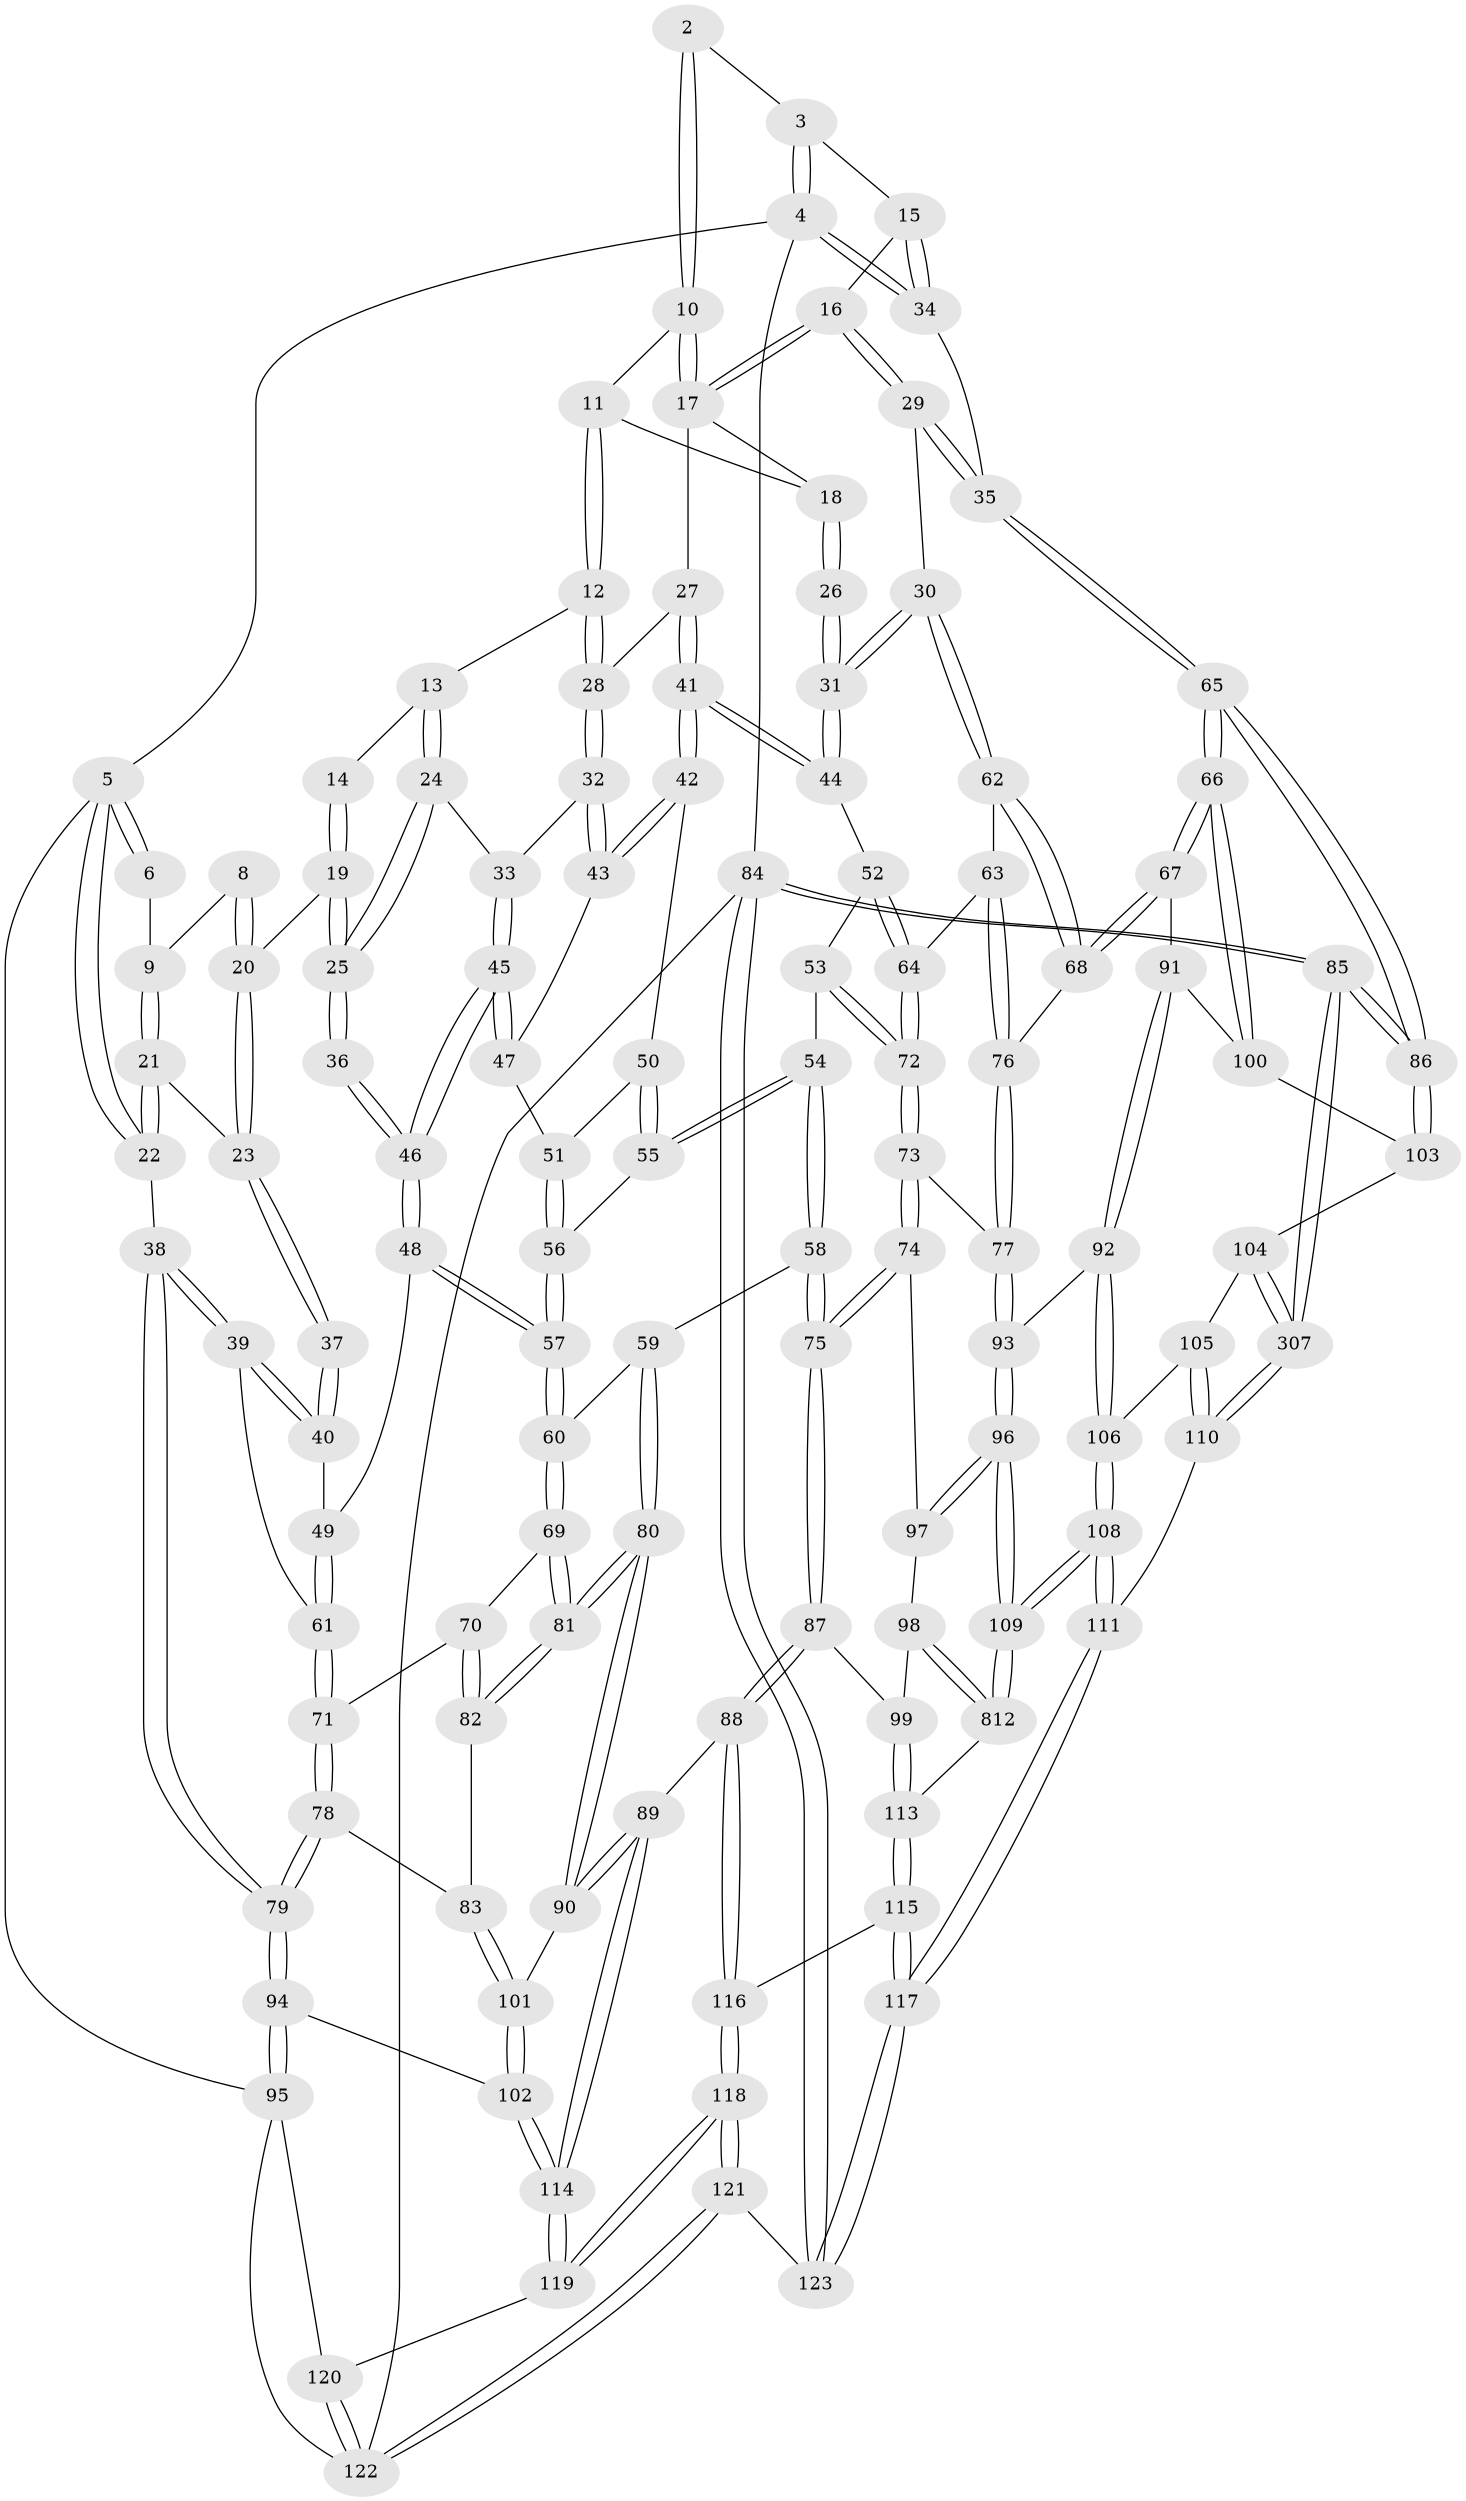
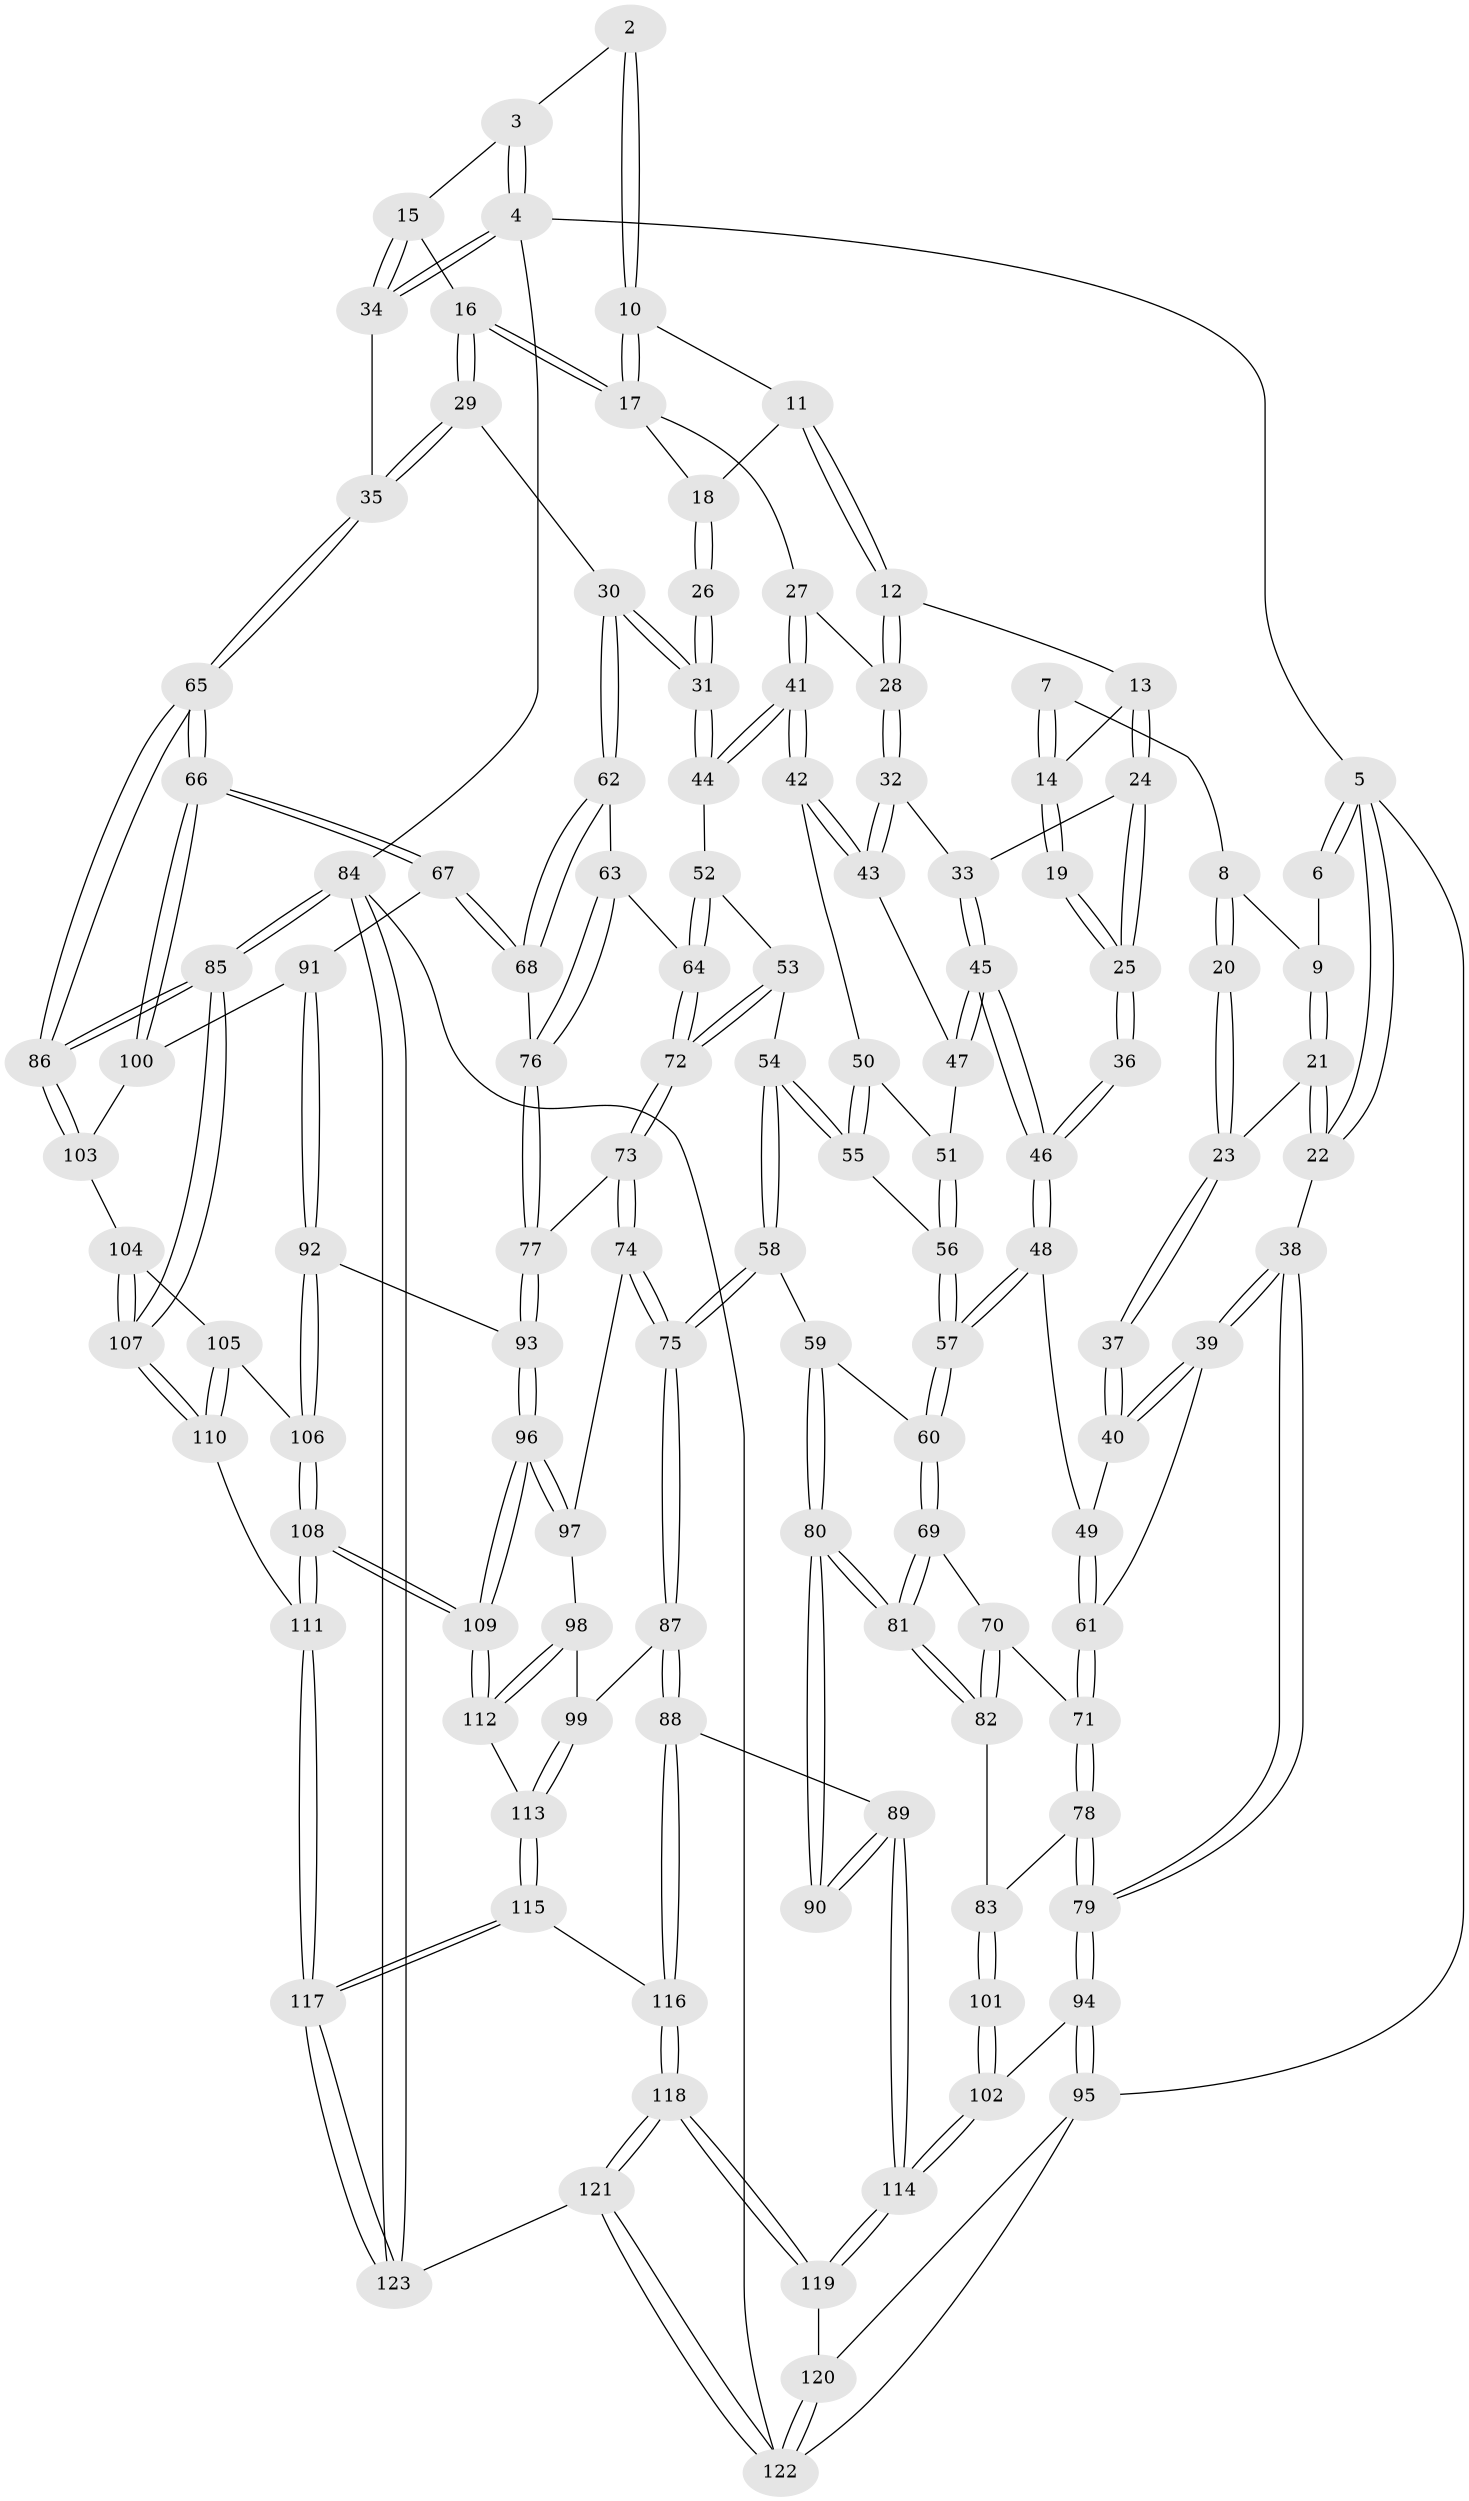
node "7": added
edge "19" -- "20": removed
node "307": label "307" -> "107"
node "812": label "812" -> "112"
edge "90" -- "101": removed
